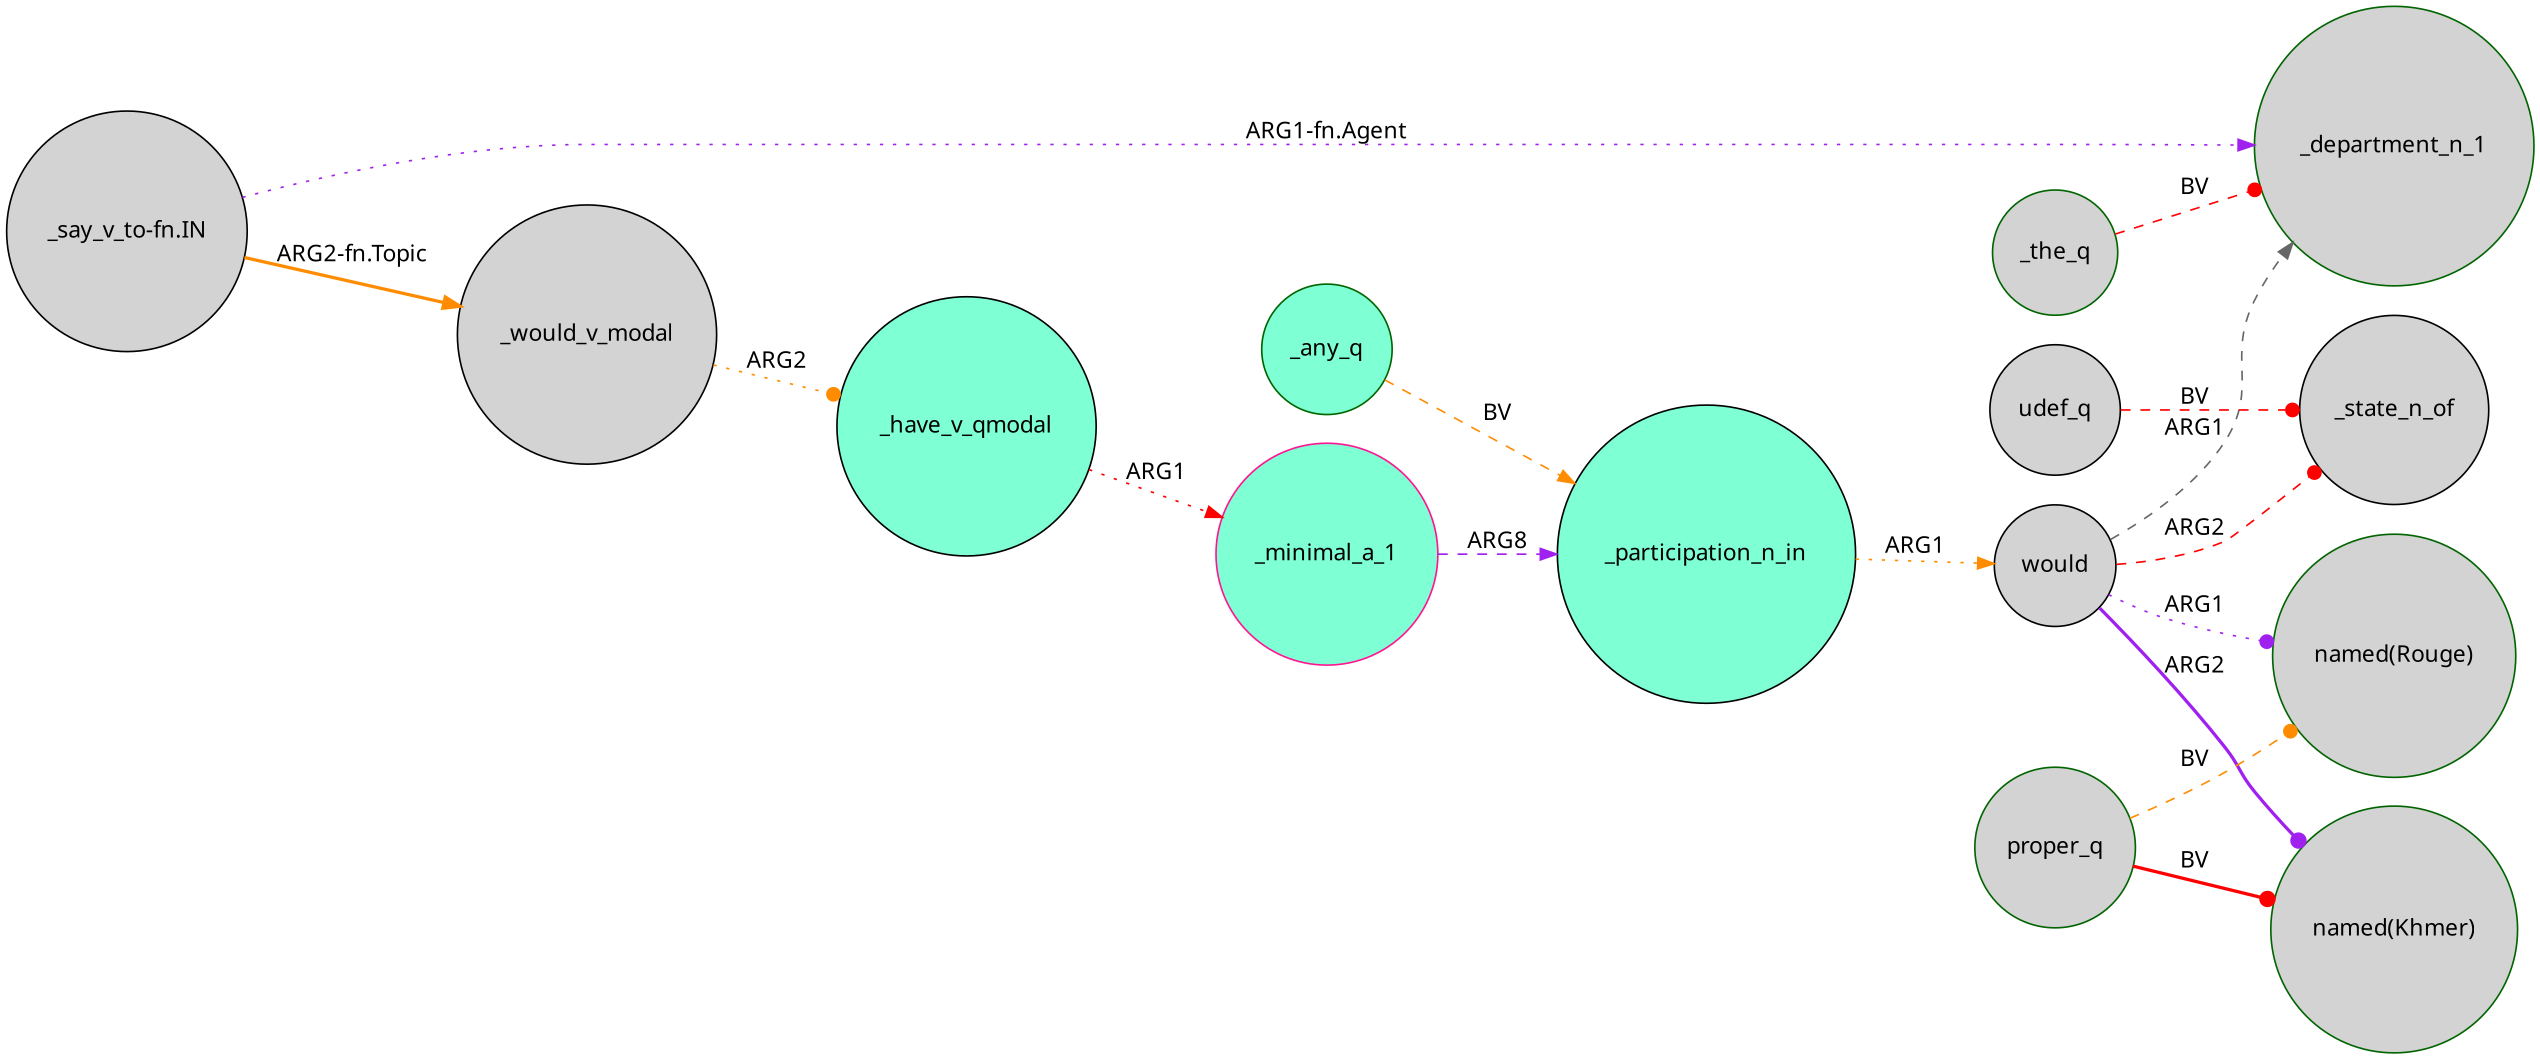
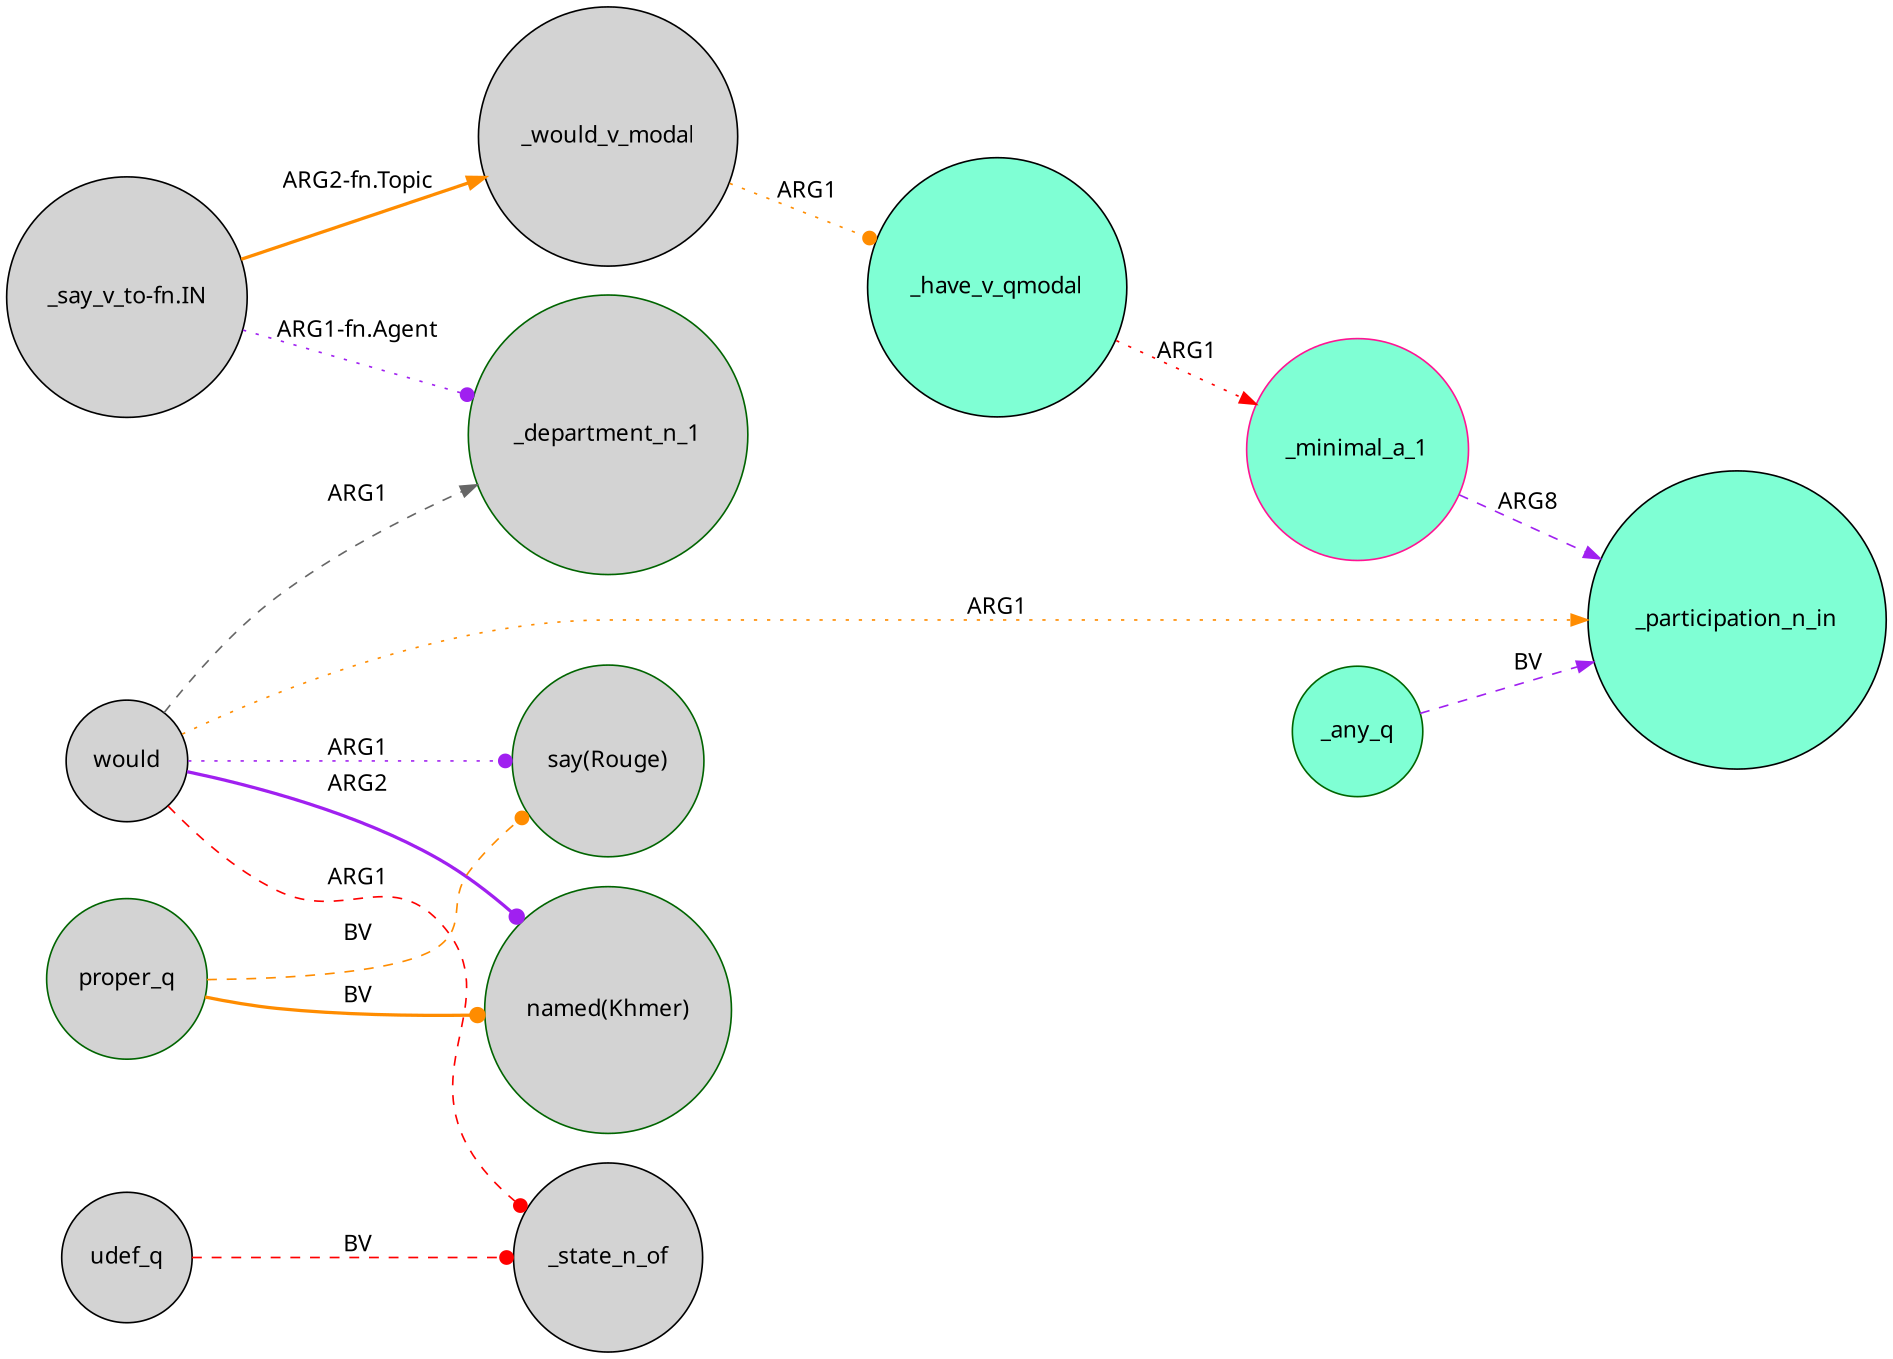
edge "_say_v_to-fn.IN" -> "_department_n_1": arrowhead normal -> dot
node "_the_q": removed
edge "_would_v_modal" -> "_have_v_qmodal": label "ARG2" -> "ARG1"
edge "_any_q" -> "_participation_n_in": color darkorange -> purple
edge "would" -> "_state_n_of": label "ARG2" -> "ARG1"
edge "_participation_n_in" -> "would": reversed
node "named(Rouge)": label "named(Rouge)" -> "say(Rouge)"
edge "proper_q" -> "named(Khmer)": color red -> darkorange
